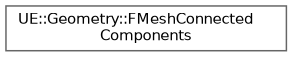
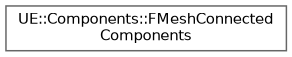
node "UE::Geometry::FMeshConnected Components": label "UE::Geometry::FMeshConnected Components" -> "UE::Components::FMeshConnected Components"
